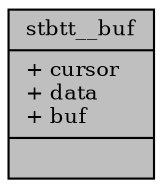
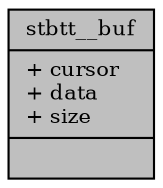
node "stbtt__buf": text "+ buf" -> "+ size"
